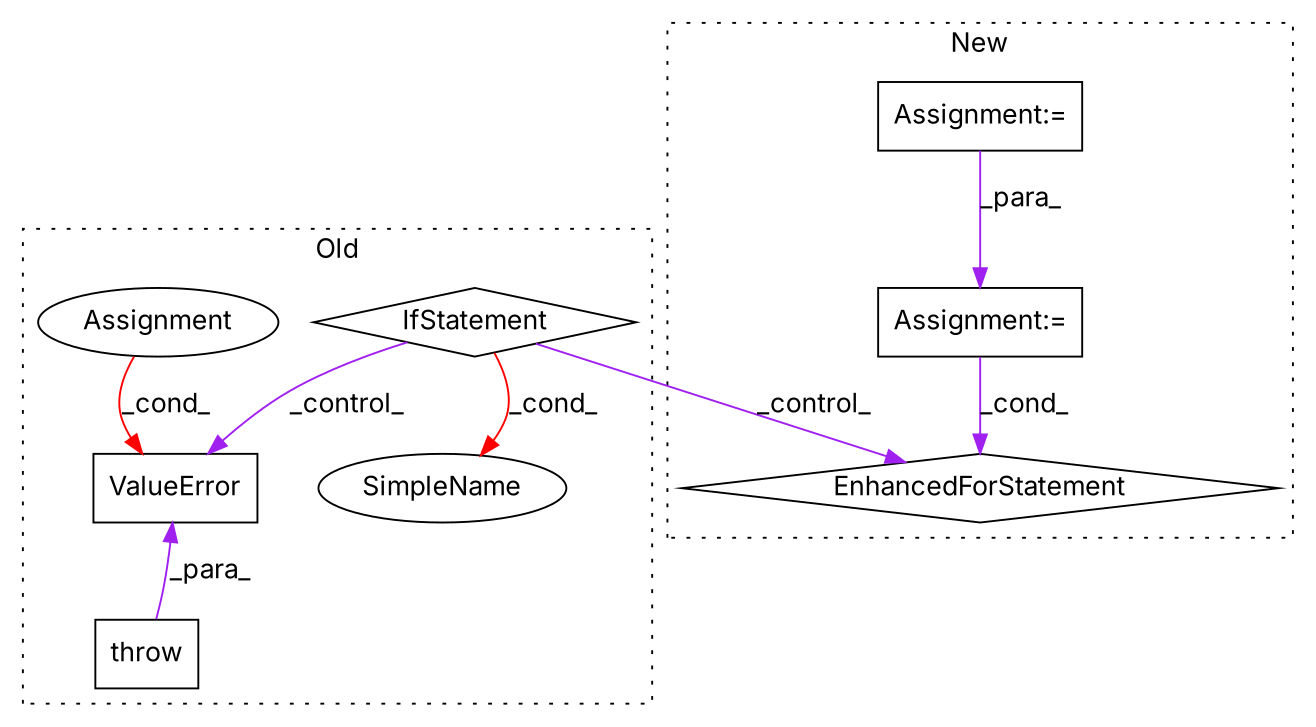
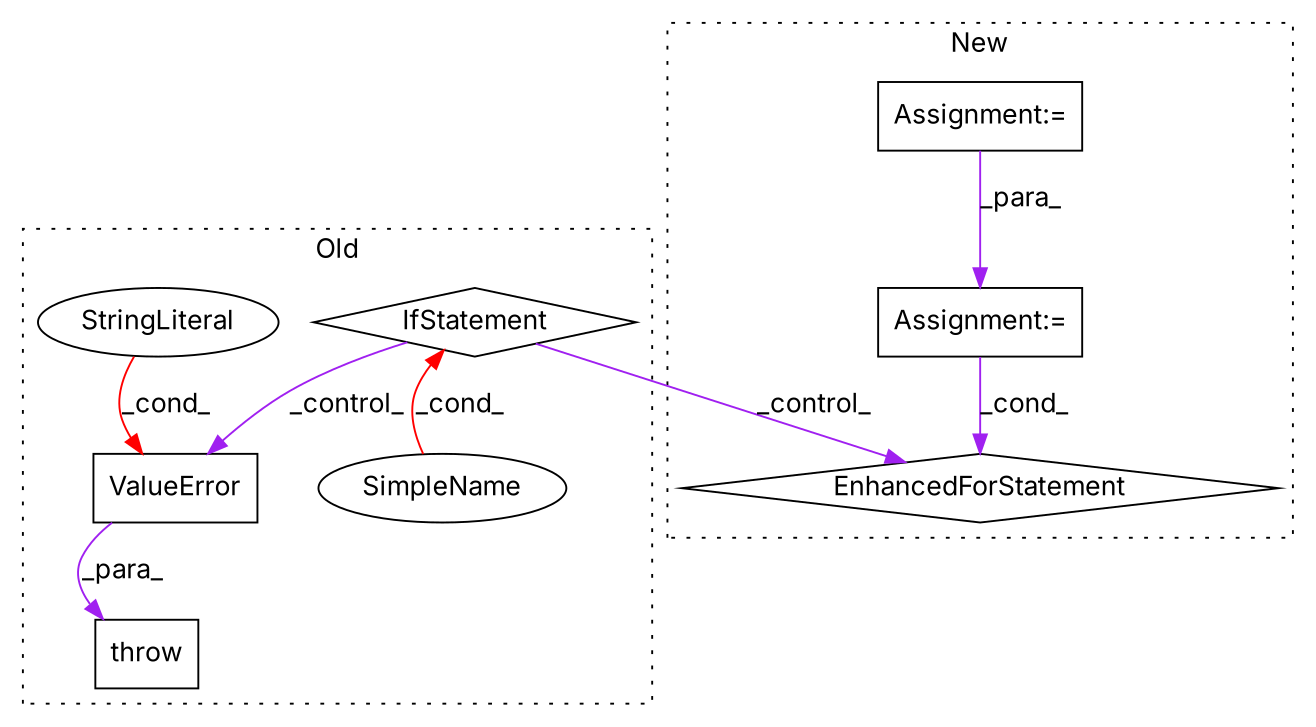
node "Assignment": label "Assignment" -> "StringLiteral"
edge "IfStatement" -> "SimpleName": reversed
edge "throw" -> "ValueError": reversed
